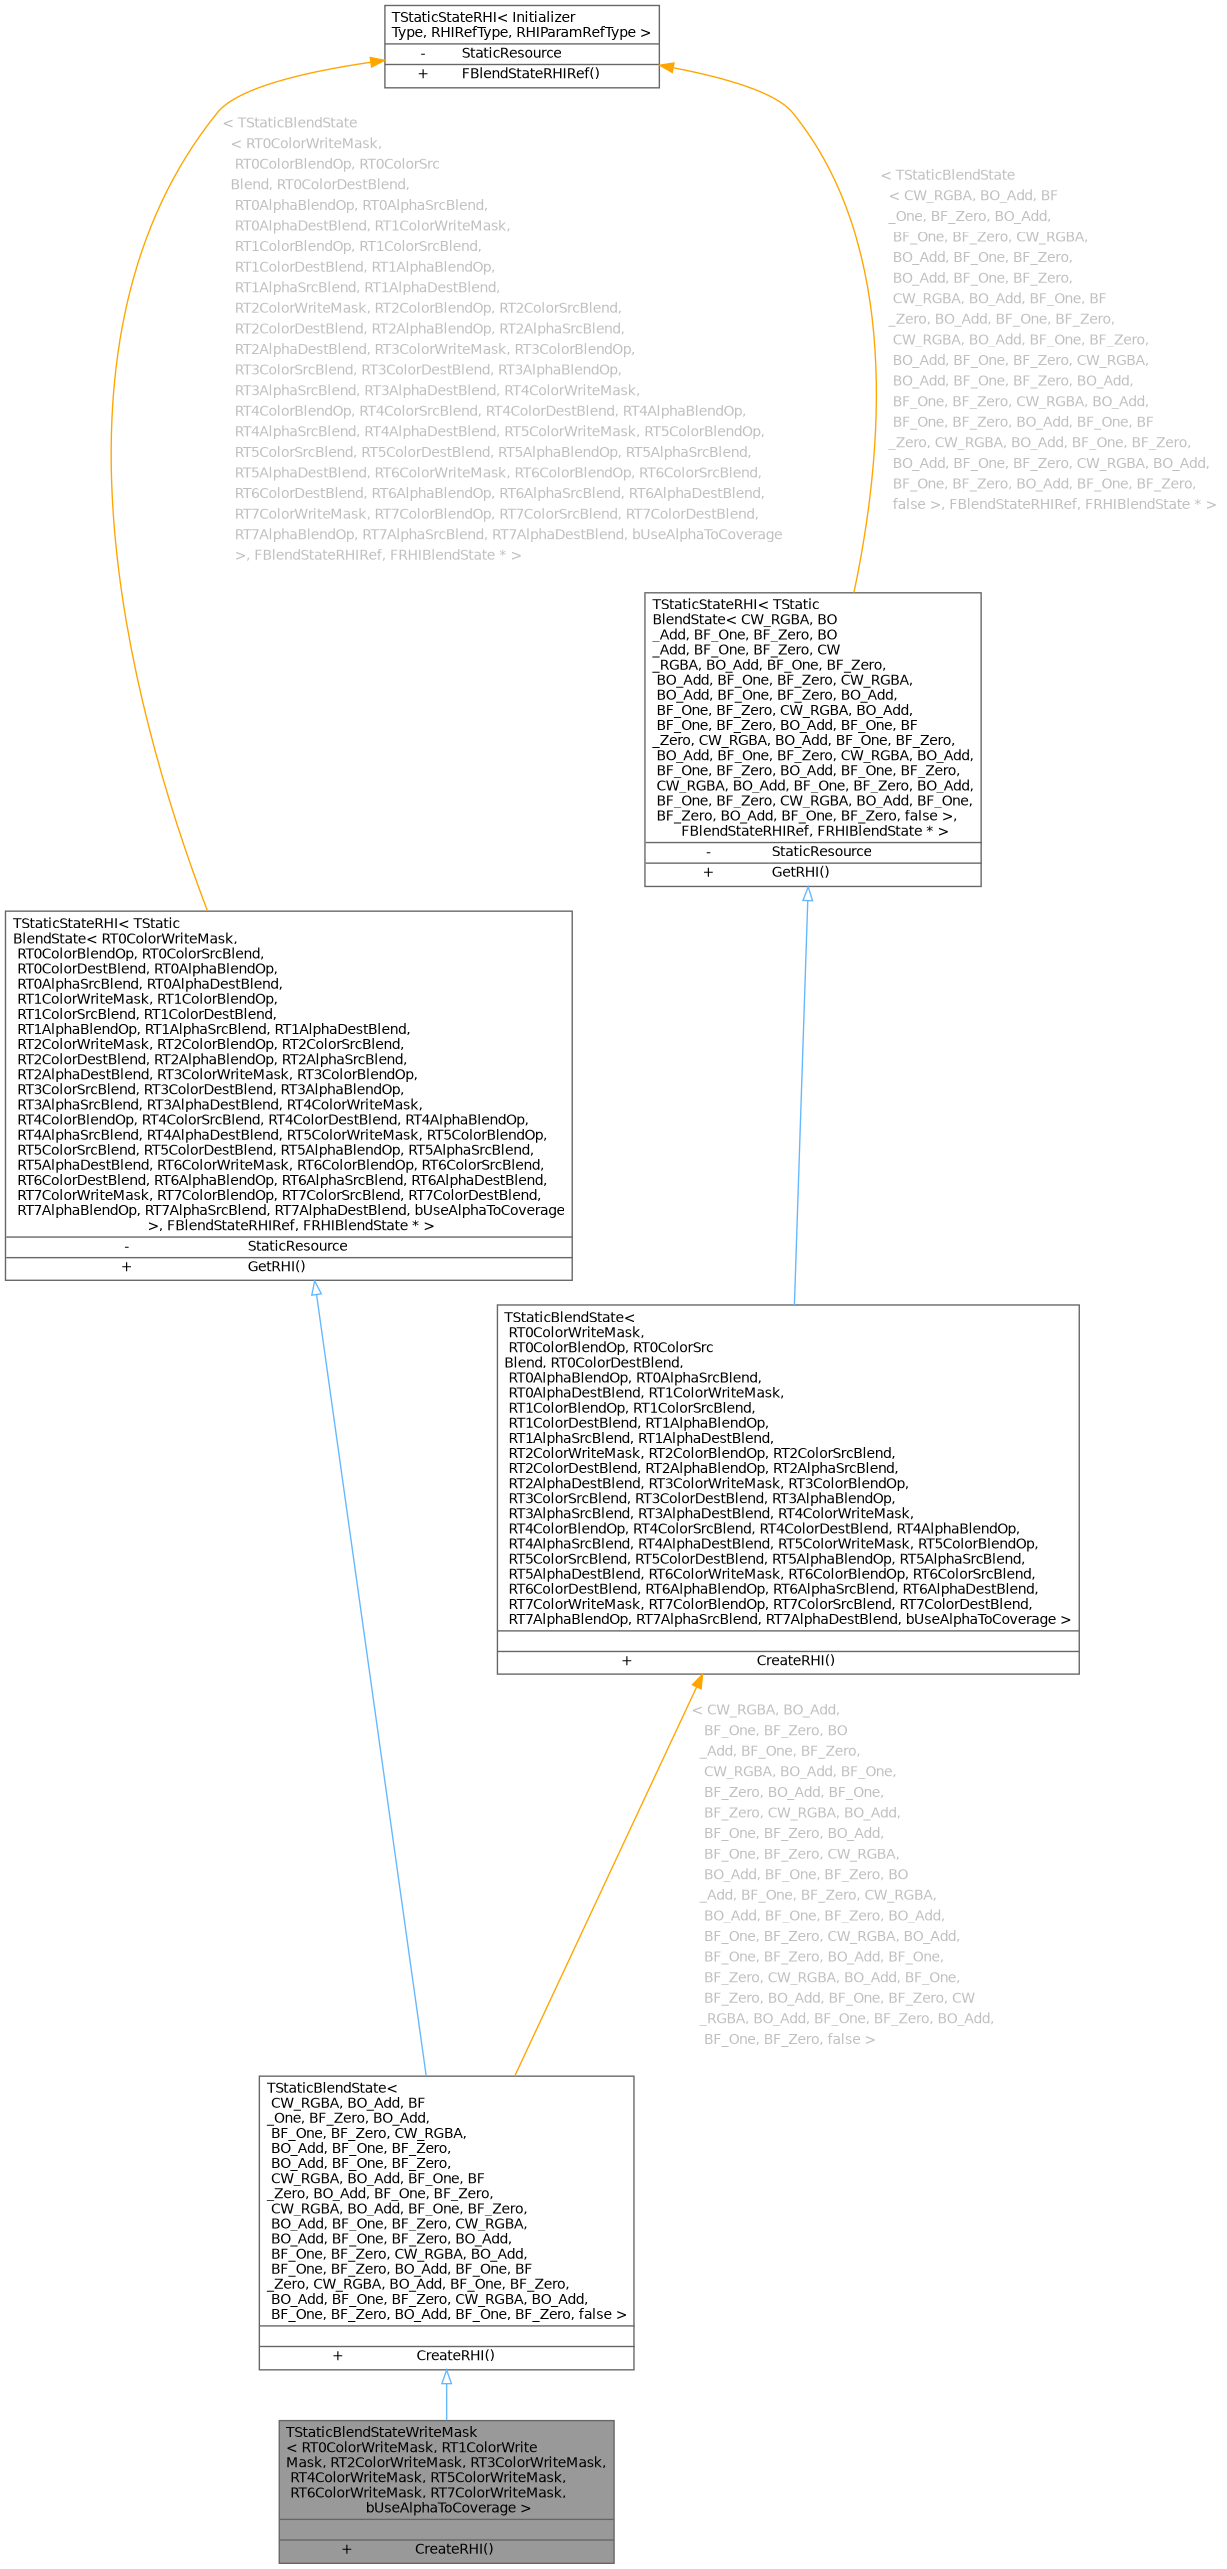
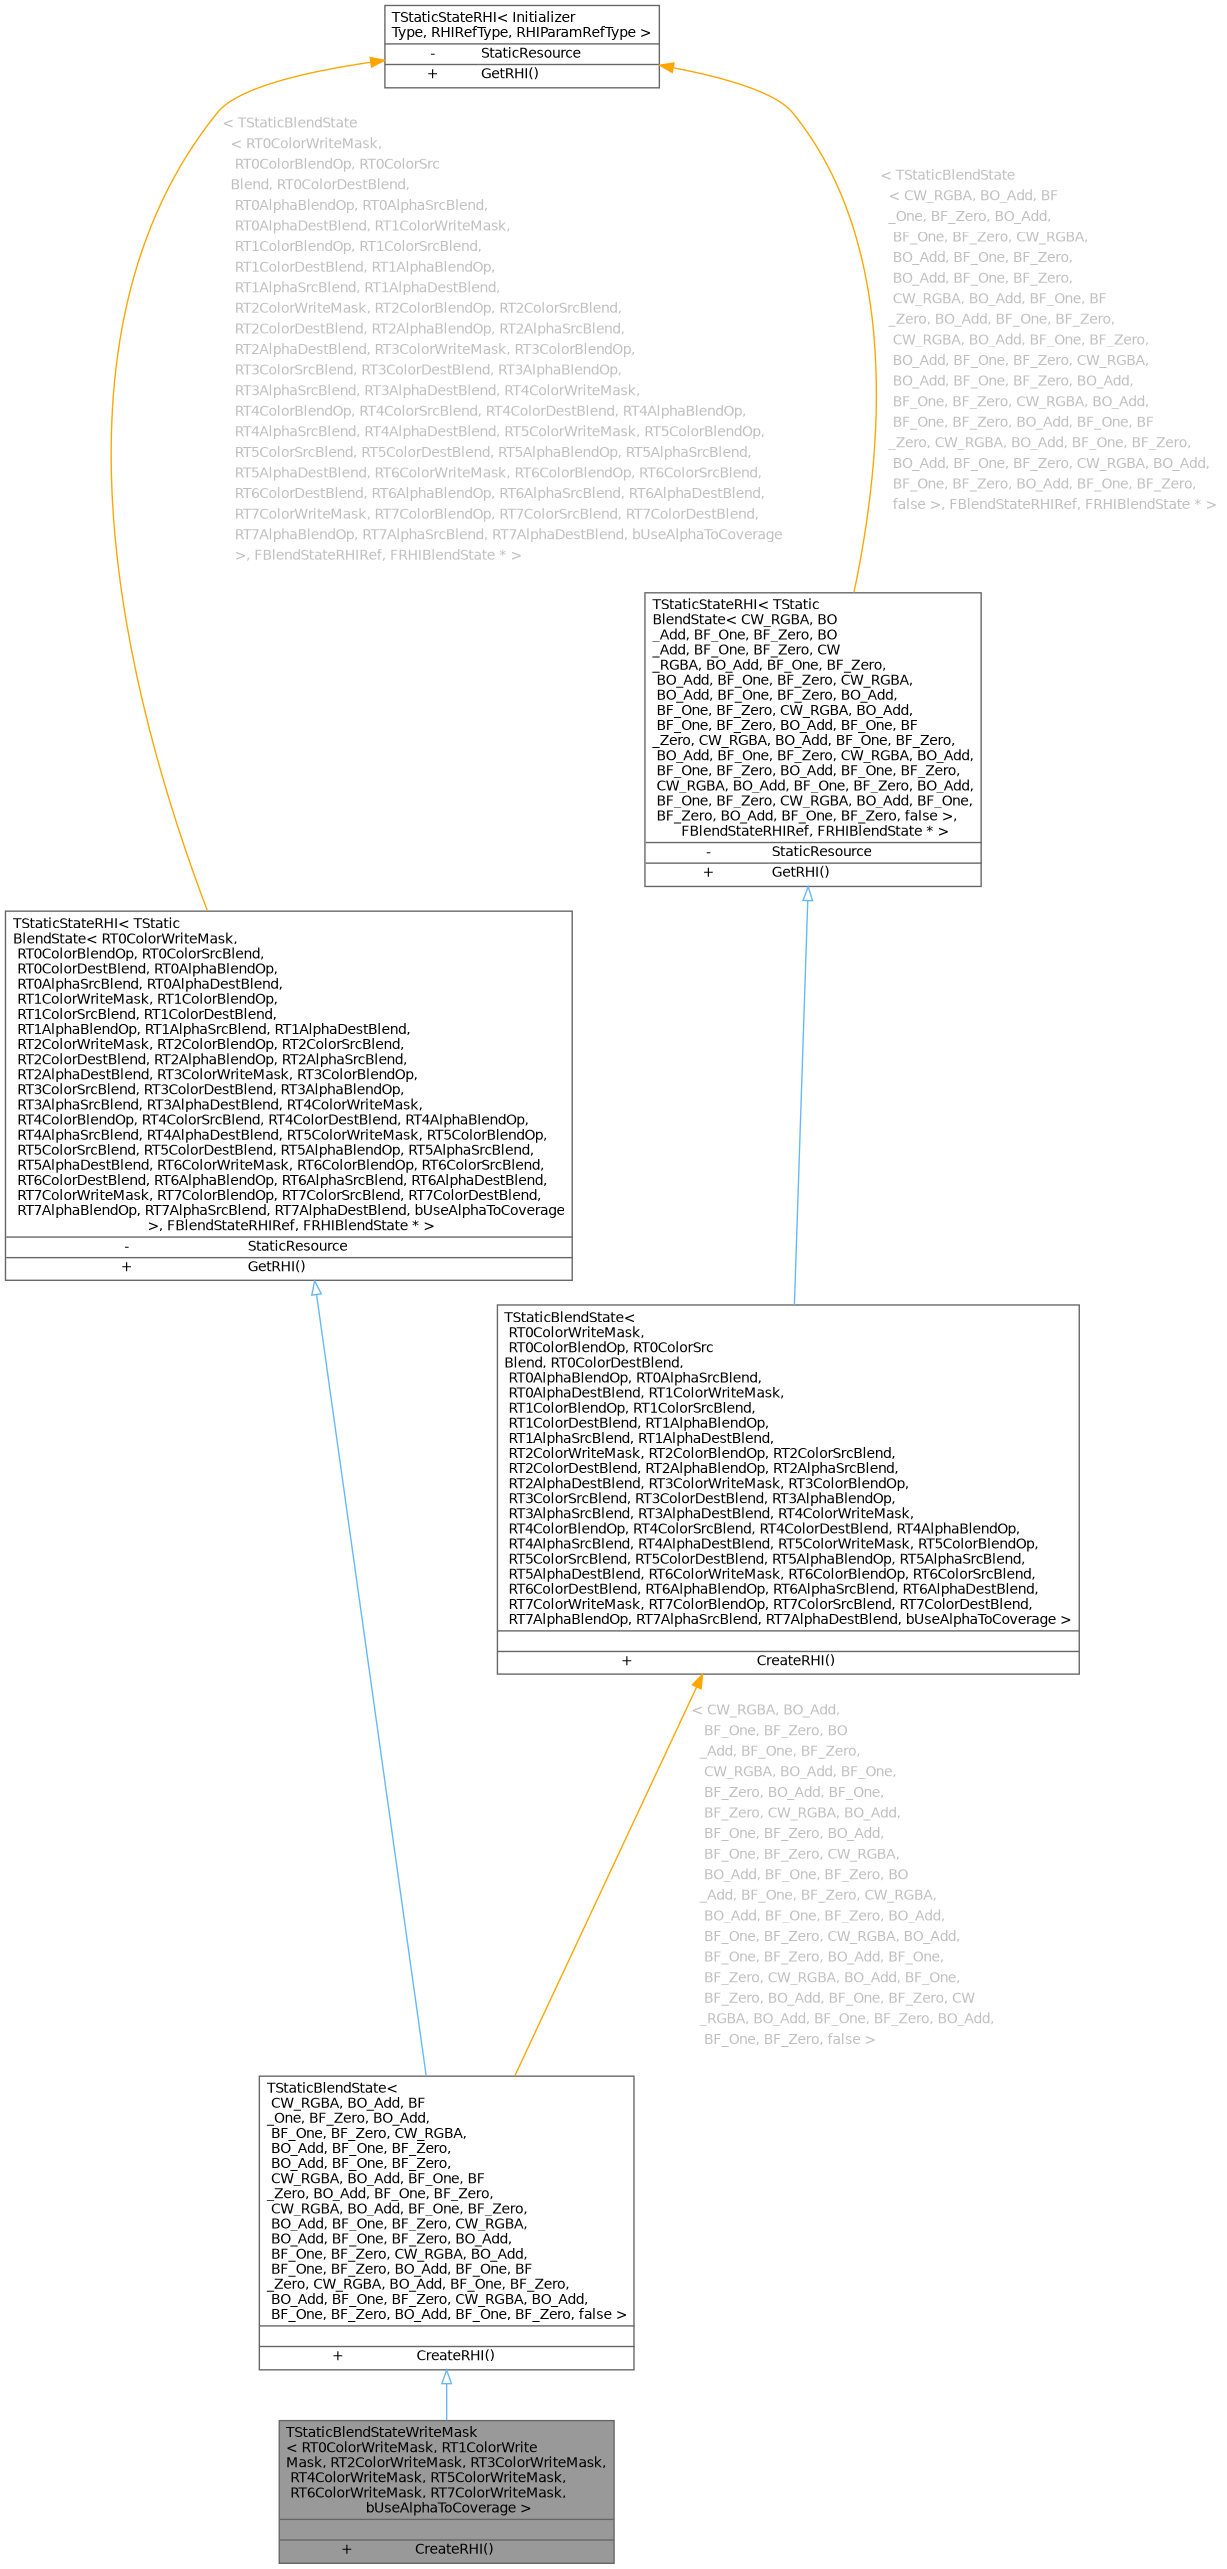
node "TStaticStateRHI< Initializer": text "FBlendStateRHIRef()" -> "GetRHI()"
